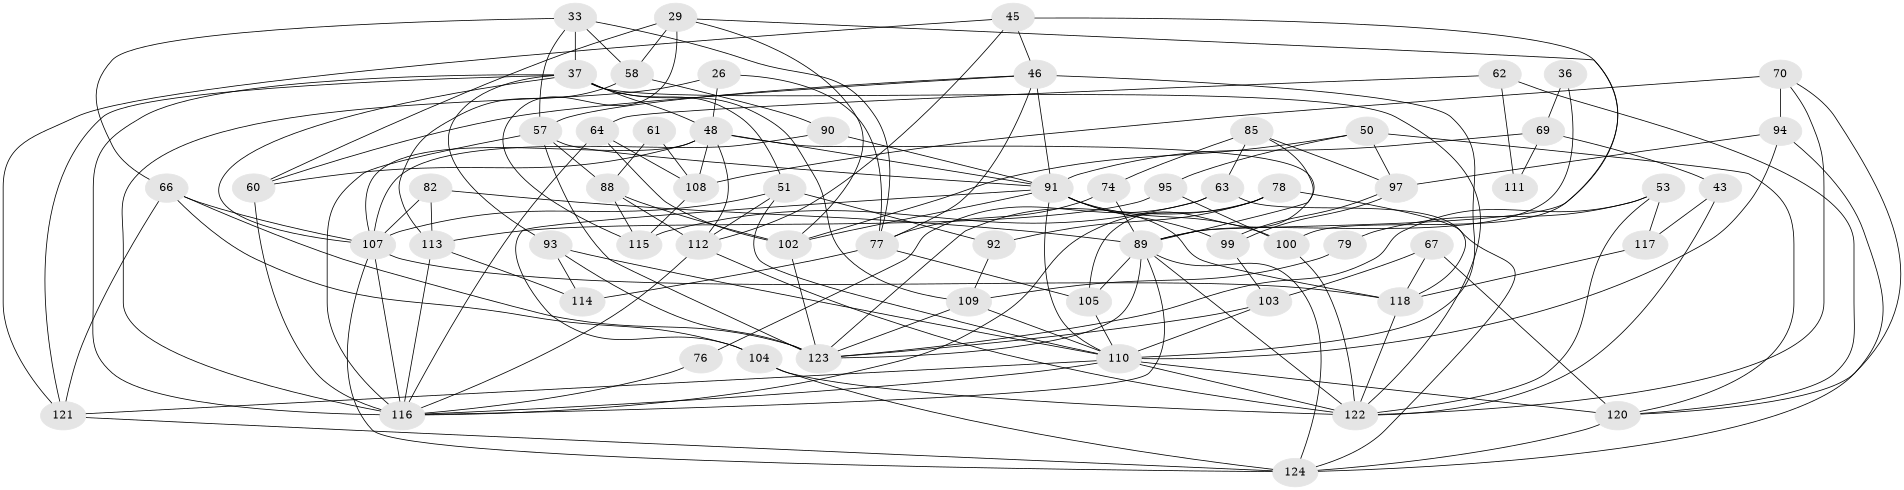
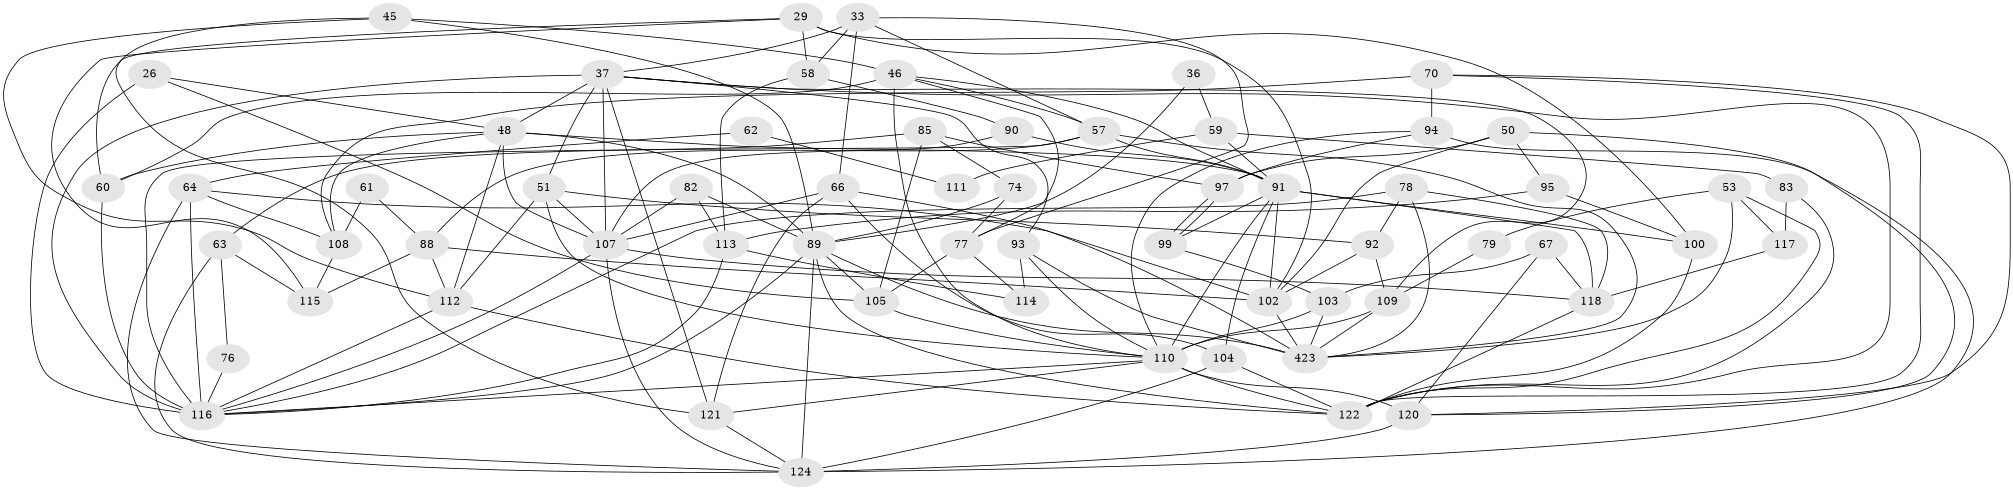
node "69": label "69" -> "59"
edge "26" -- "77": now "26" -- "105"
node "43": label "43" -> "83"
edge "62" -- "120": removed
edge "92" -- "102": added
node "123": label "123" -> "423"
edge "64" -- "124": added
